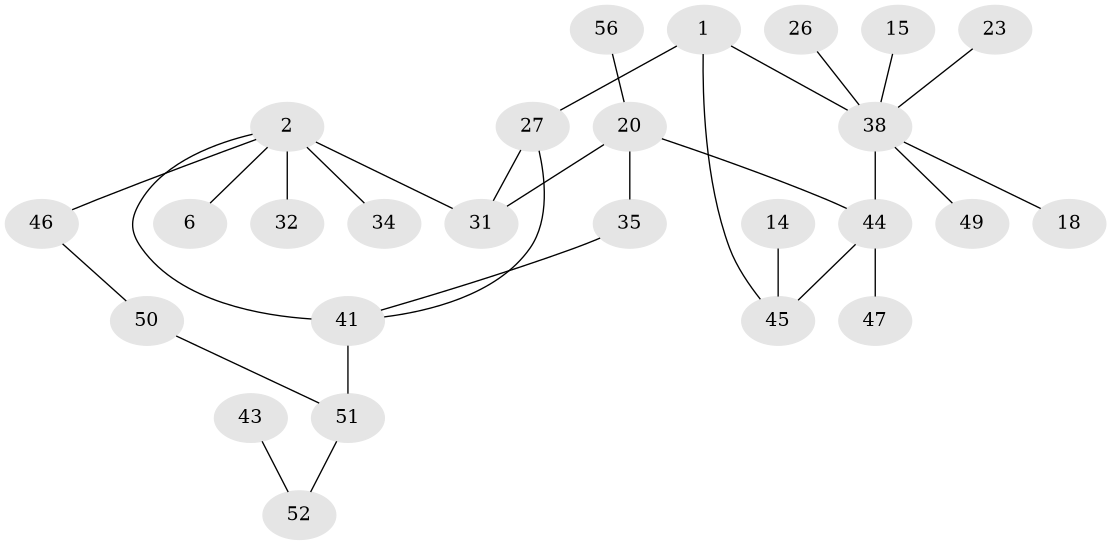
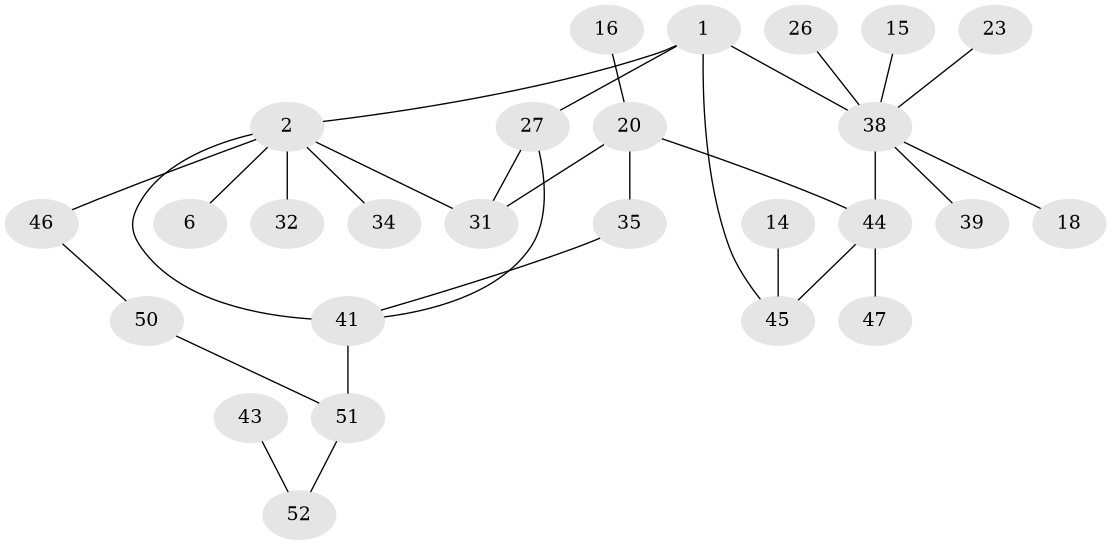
node "56": label "56" -> "16"
edge "1" -- "2": added
node "49": label "49" -> "39"
